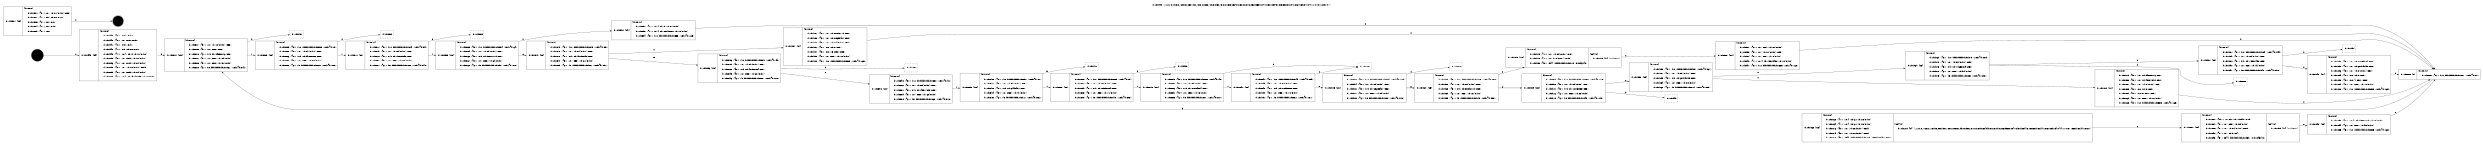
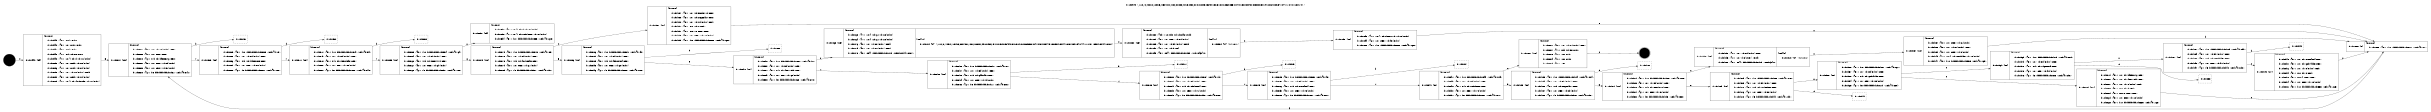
edge "0x401e01 [19]" -> "0x401e5e [5]": removed, label "1"
edge "0x401a9c [22]" -> "0x401c68 [25]": added, label "1"
edge "0x401af4 [22]" -> "0x401c17": now "0x401af4 [22]" -> "0x401e14 [13]"
